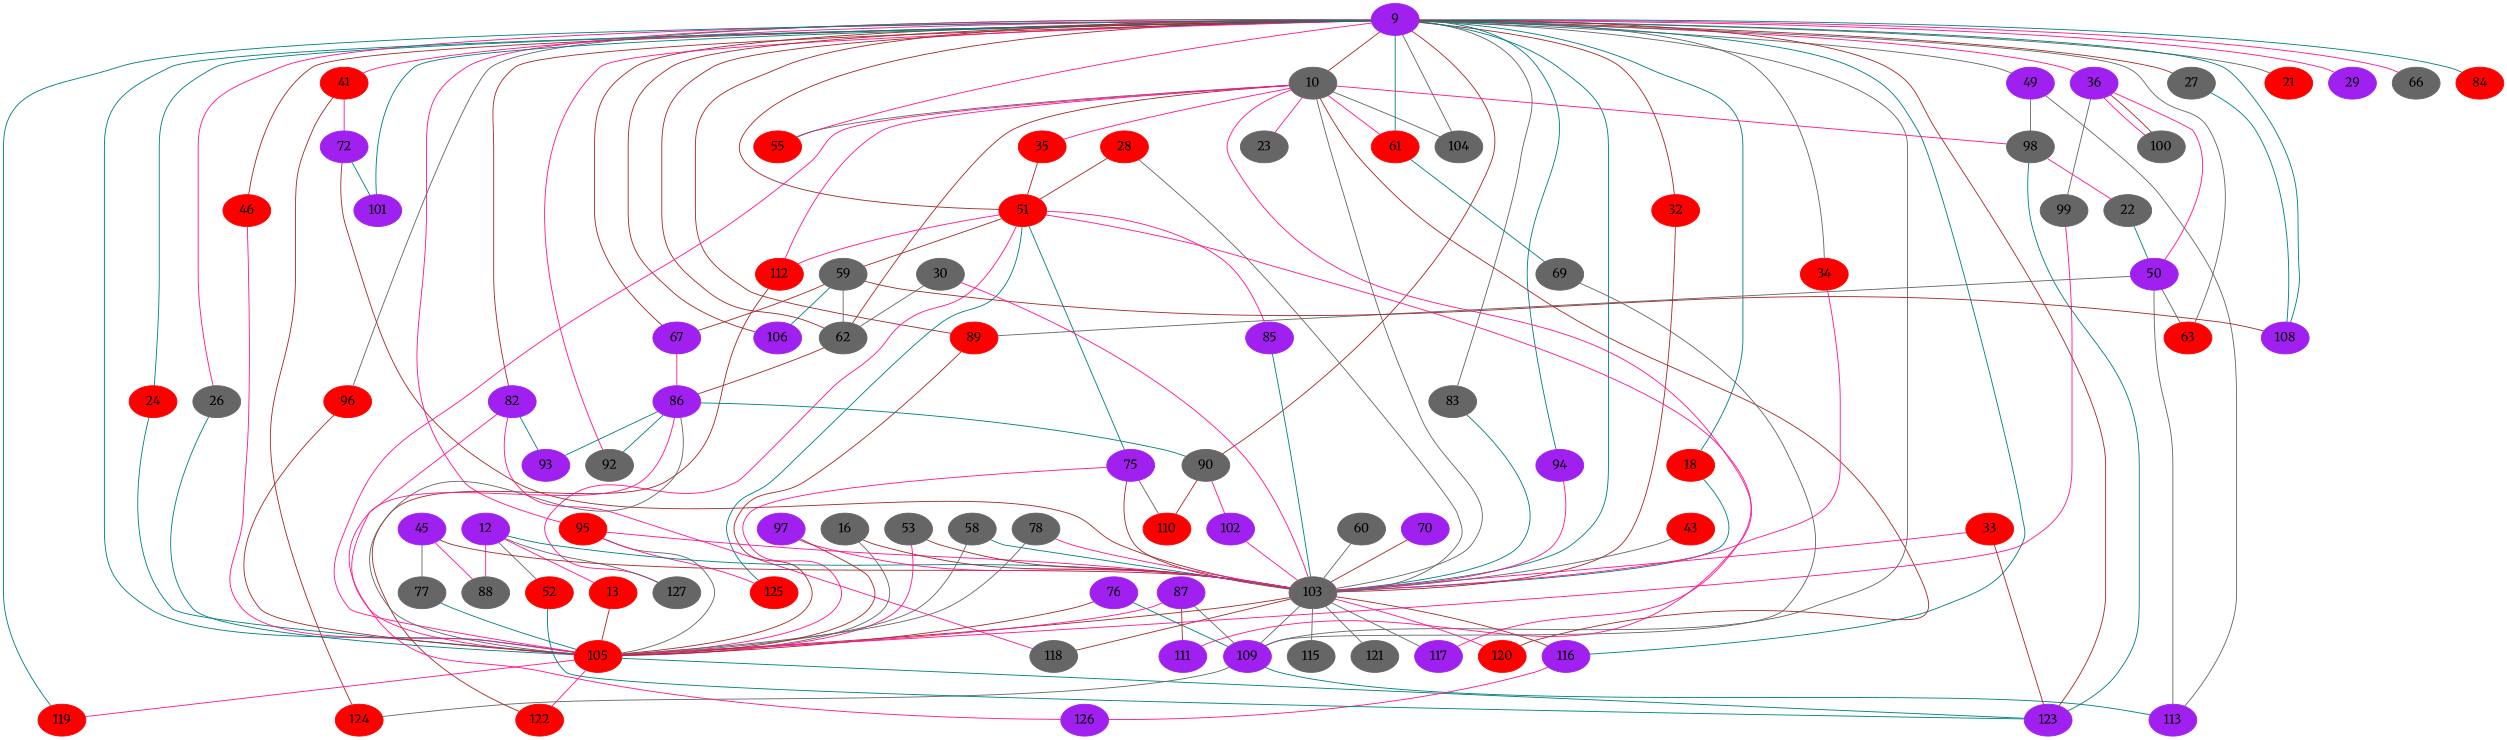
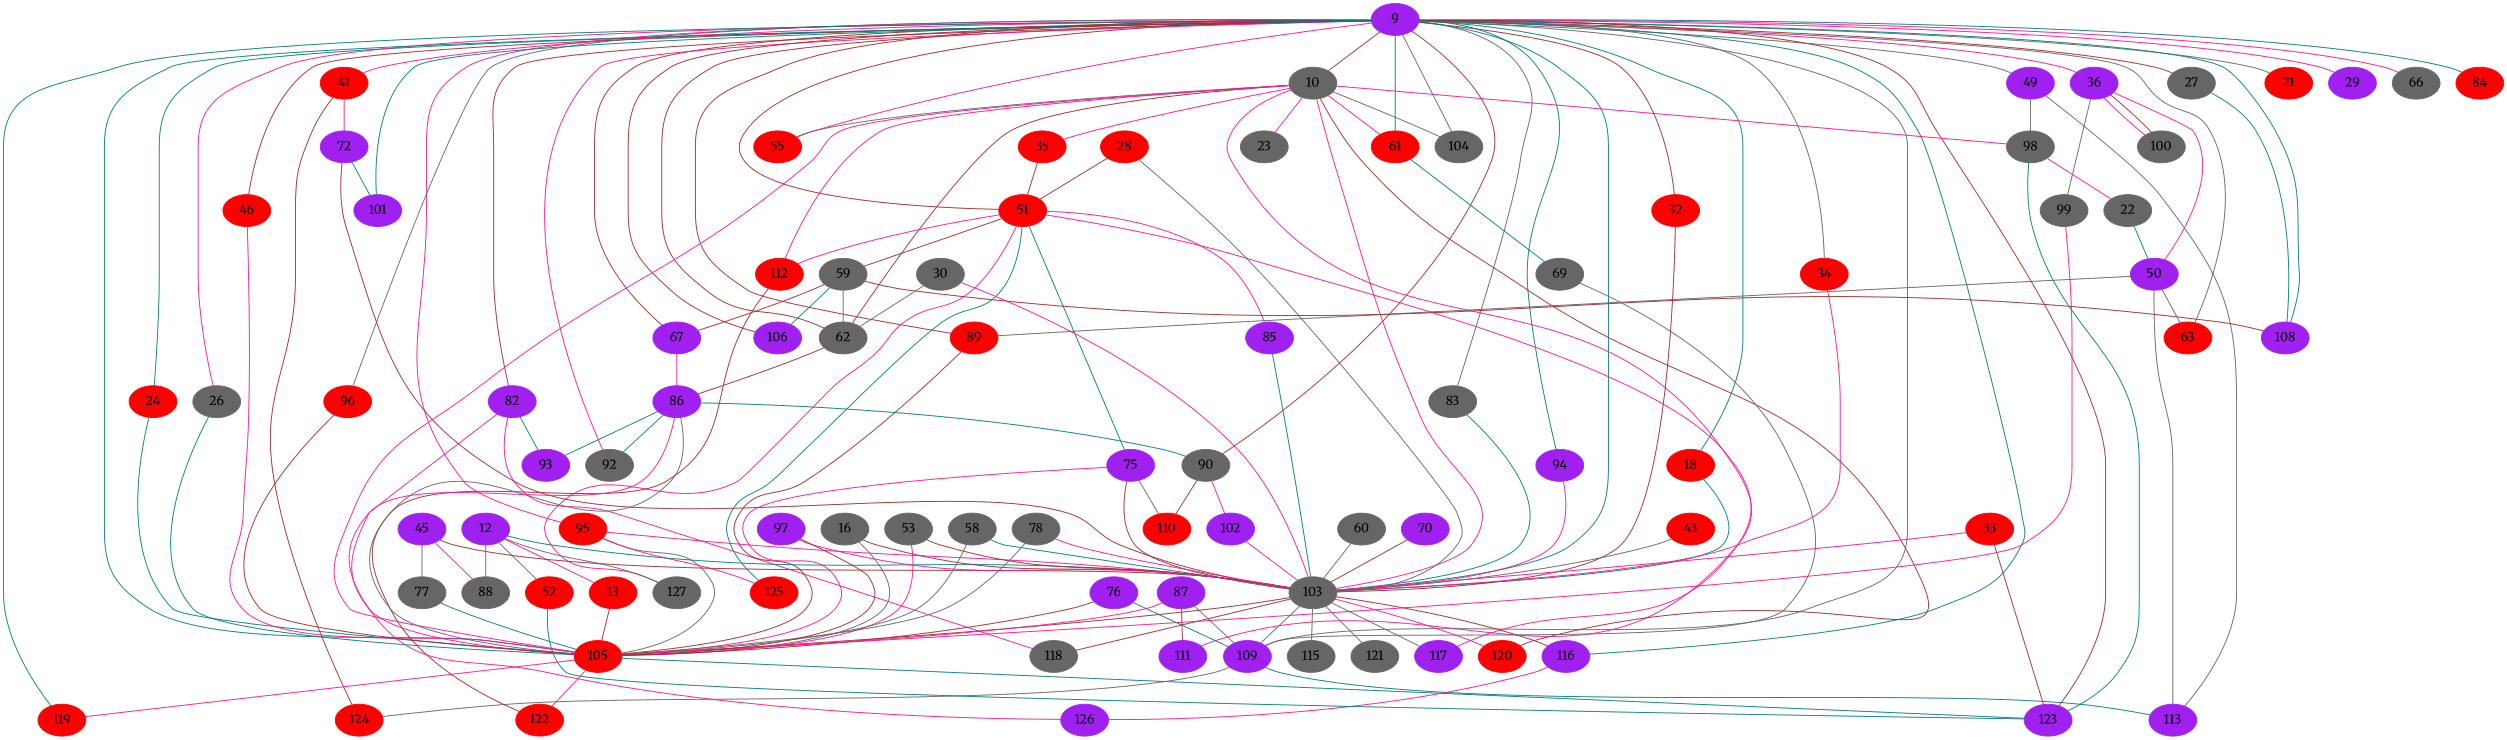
edge "10" -- "103": color gray40 -> deeppink
